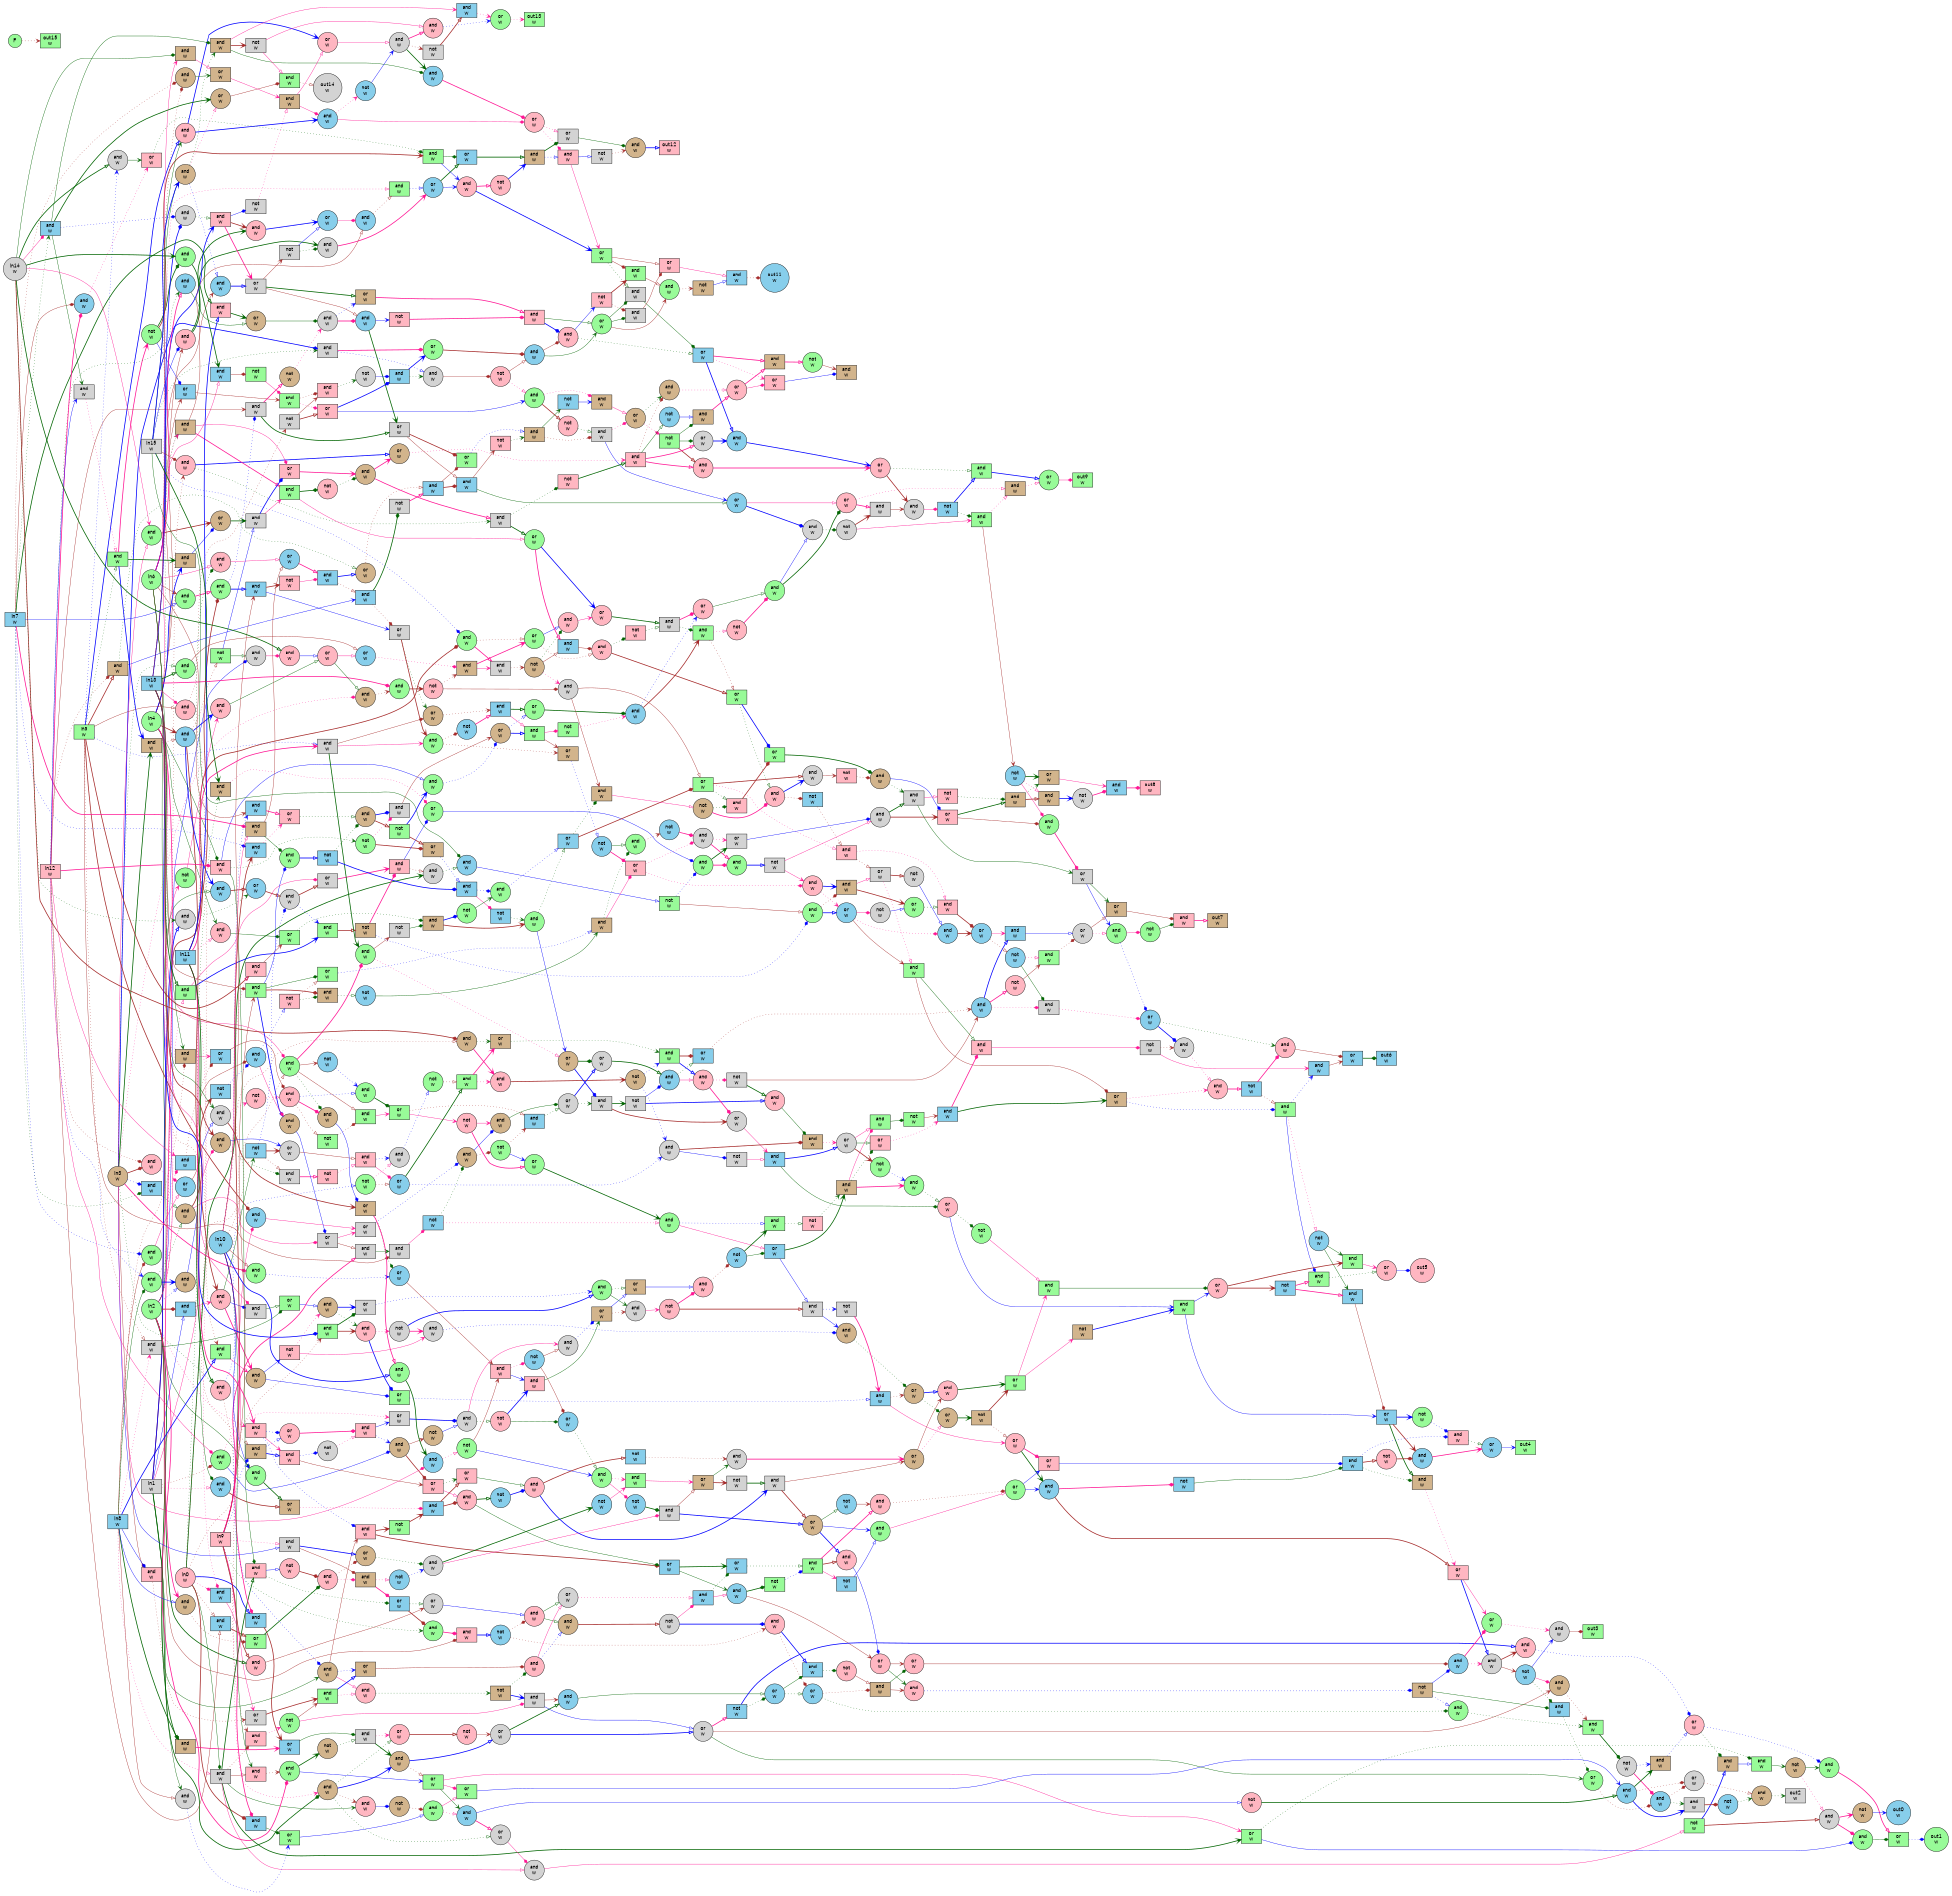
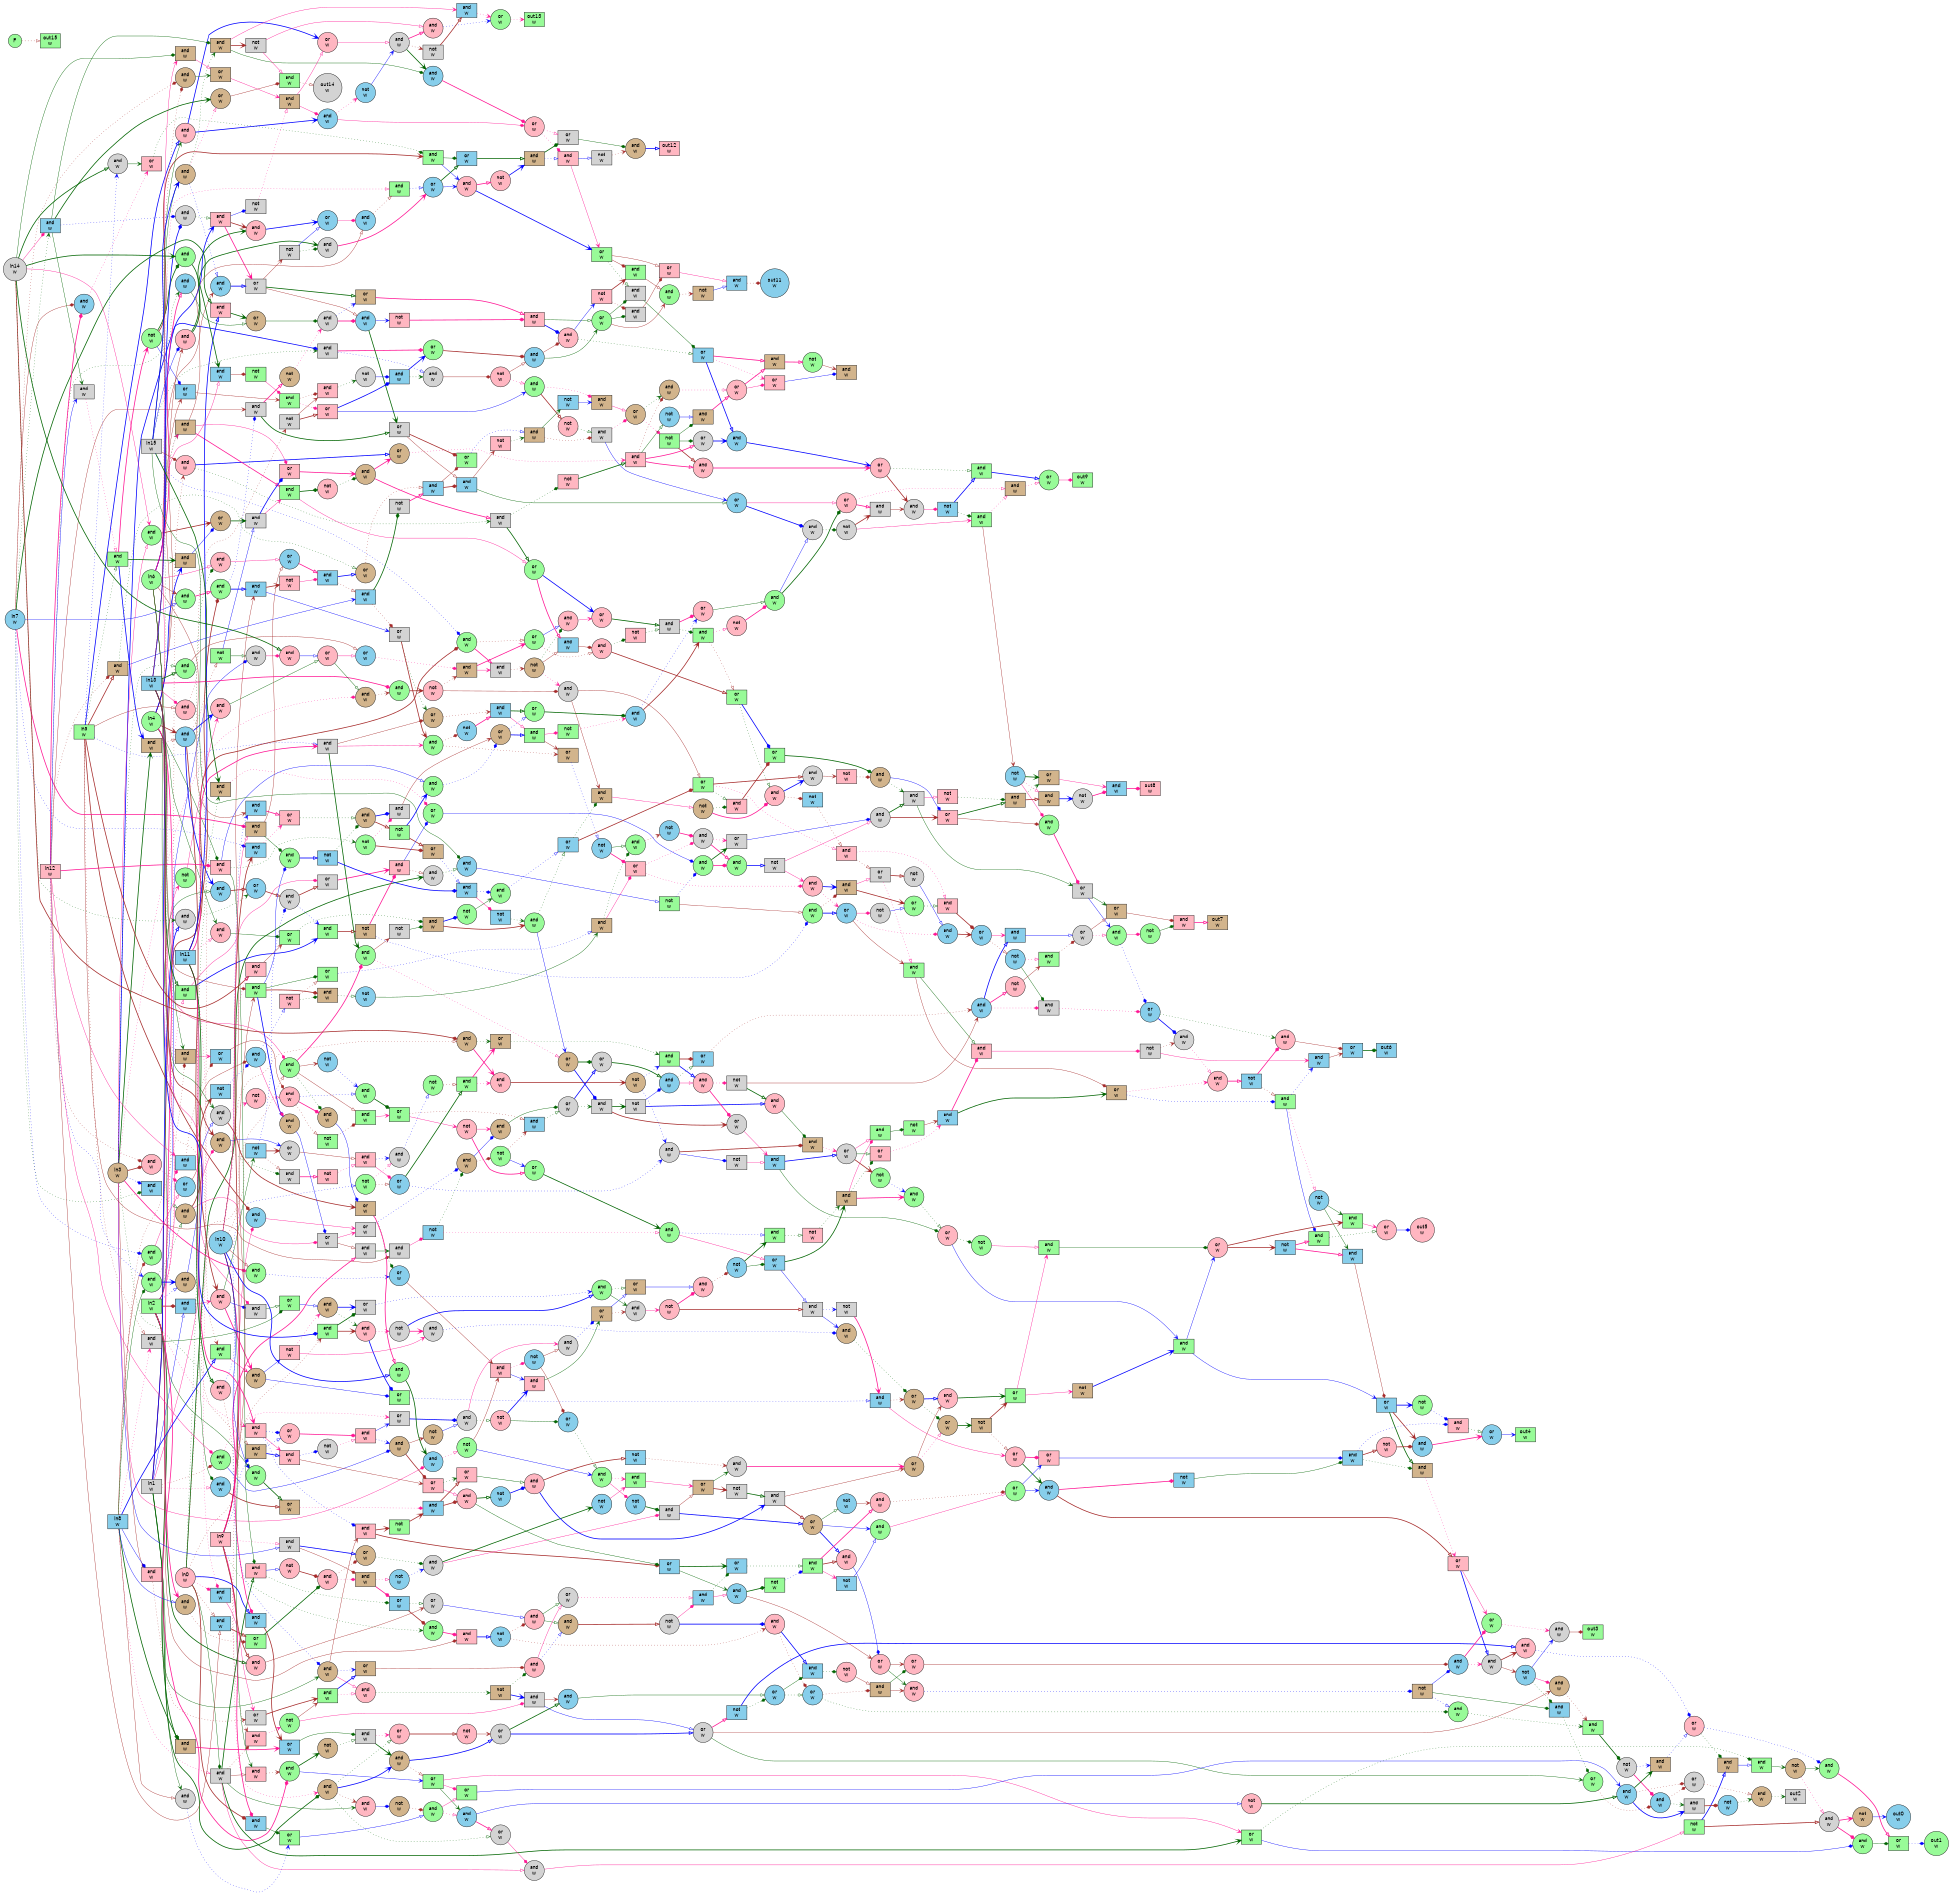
edge "F" -> "out15 w": arrowhead vee -> onormal
node "in7 w": shape box -> circle
node "in2 w": shape circle -> box
